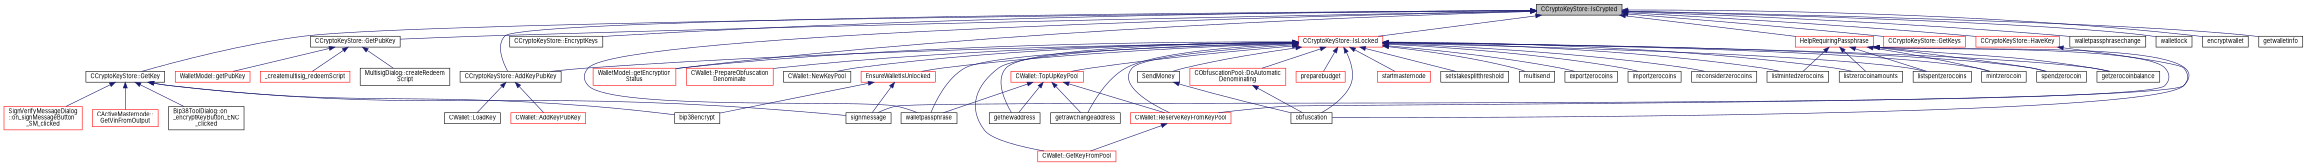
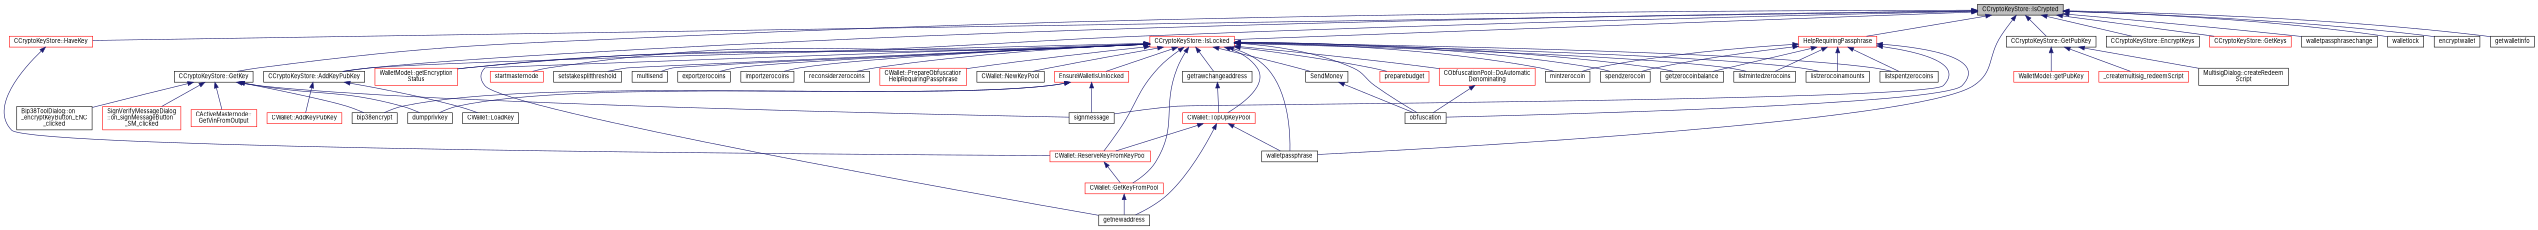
node "CWallet::PrepareObfuscation Denominate": label "CWallet::PrepareObfuscation Denominate" -> "CWallet::PrepareObfuscation HelpRequiringPassphrase"
edge "getrawchangeaddress" -> "CWallet::TopUpKeyPool": reversed
node "dumpprivkey": added
edge "getnewaddress" -> "CWallet::GetKeyFromPool": added
